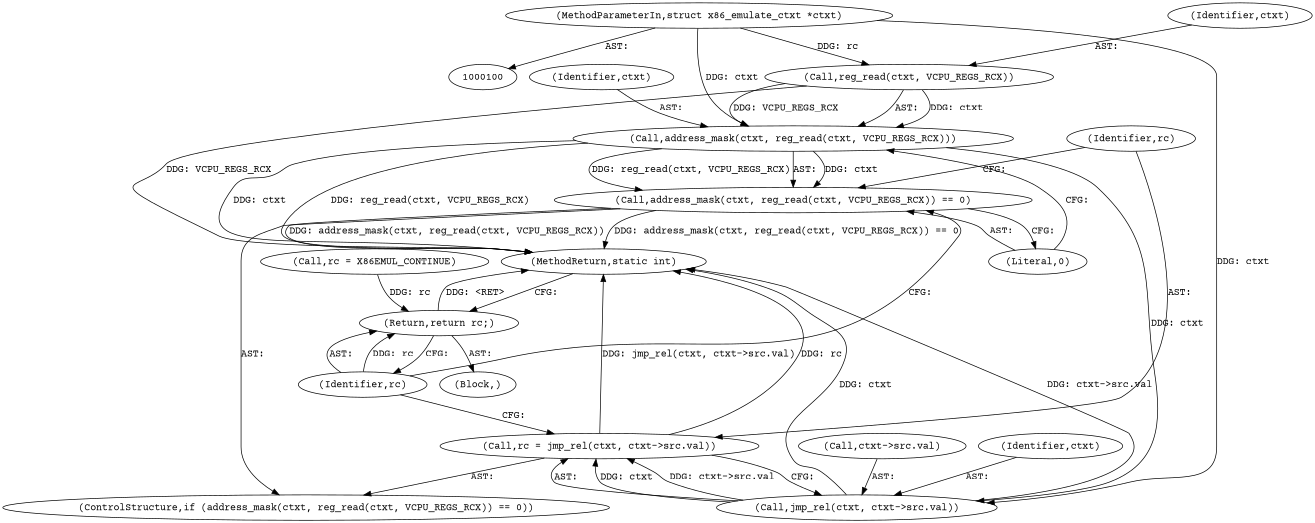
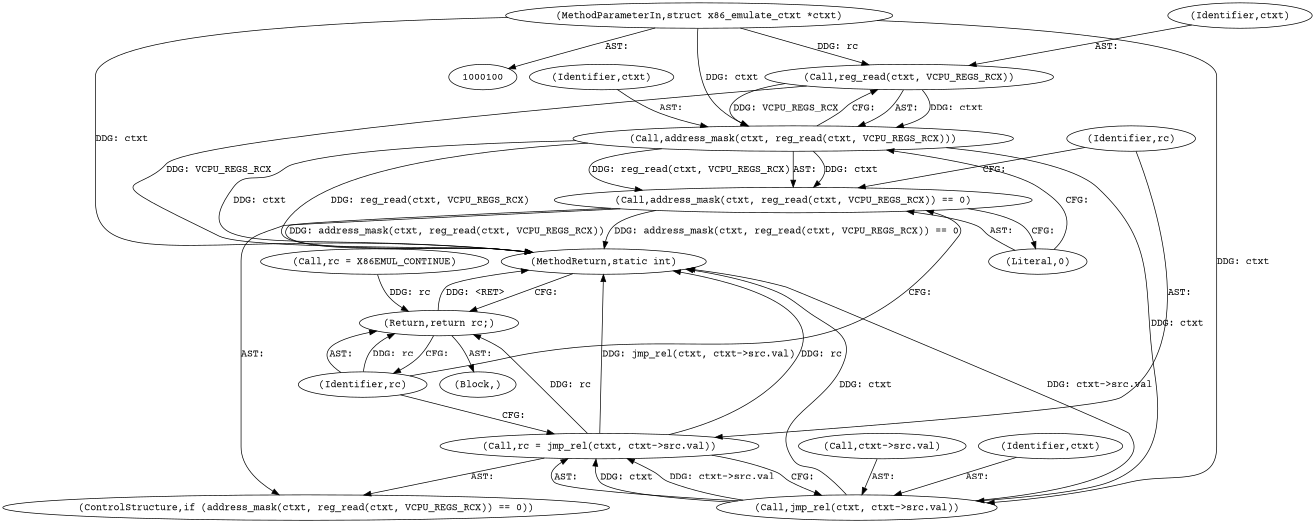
edge "(Call,address_mask(ctxt, reg_read(ctxt, VCPU_REGS_RCX)))" -> "(Call,reg_read(ctxt, VCPU_REGS_RCX))": added, label "CFG:"
edge "(MethodParameterIn,struct x86_emulate_ctxt *ctxt)" -> "(MethodReturn,static int)": added, label "DDG: ctxt"
edge "(Call,rc = jmp_rel(ctxt, ctxt->src.val))" -> "(Return,return rc;)": added, label "DDG: rc"
